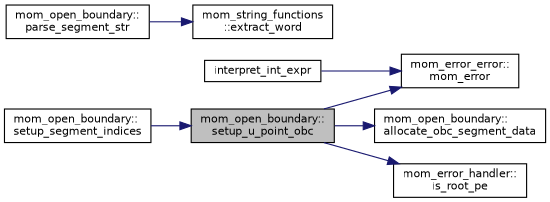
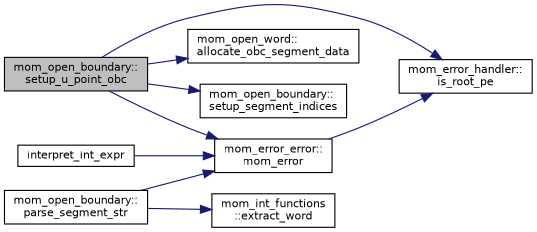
node "mom_string_functions ::extract_word": label "mom_string_functions ::extract_word" -> "mom_int_functions ::extract_word"
edge "mom_error_error:: mom_error" -> "mom_error_handler:: is_root_pe": added
edge "mom_open_boundary:: setup_segment_indices" -> "mom_open_boundary:: setup_u_point_obc": reversed
node "mom_open_boundary:: allocate_obc_segment_data": label "mom_open_boundary:: allocate_obc_segment_data" -> "mom_open_word:: allocate_obc_segment_data"
edge "mom_open_boundary:: parse_segment_str" -> "mom_error_error:: mom_error": added
